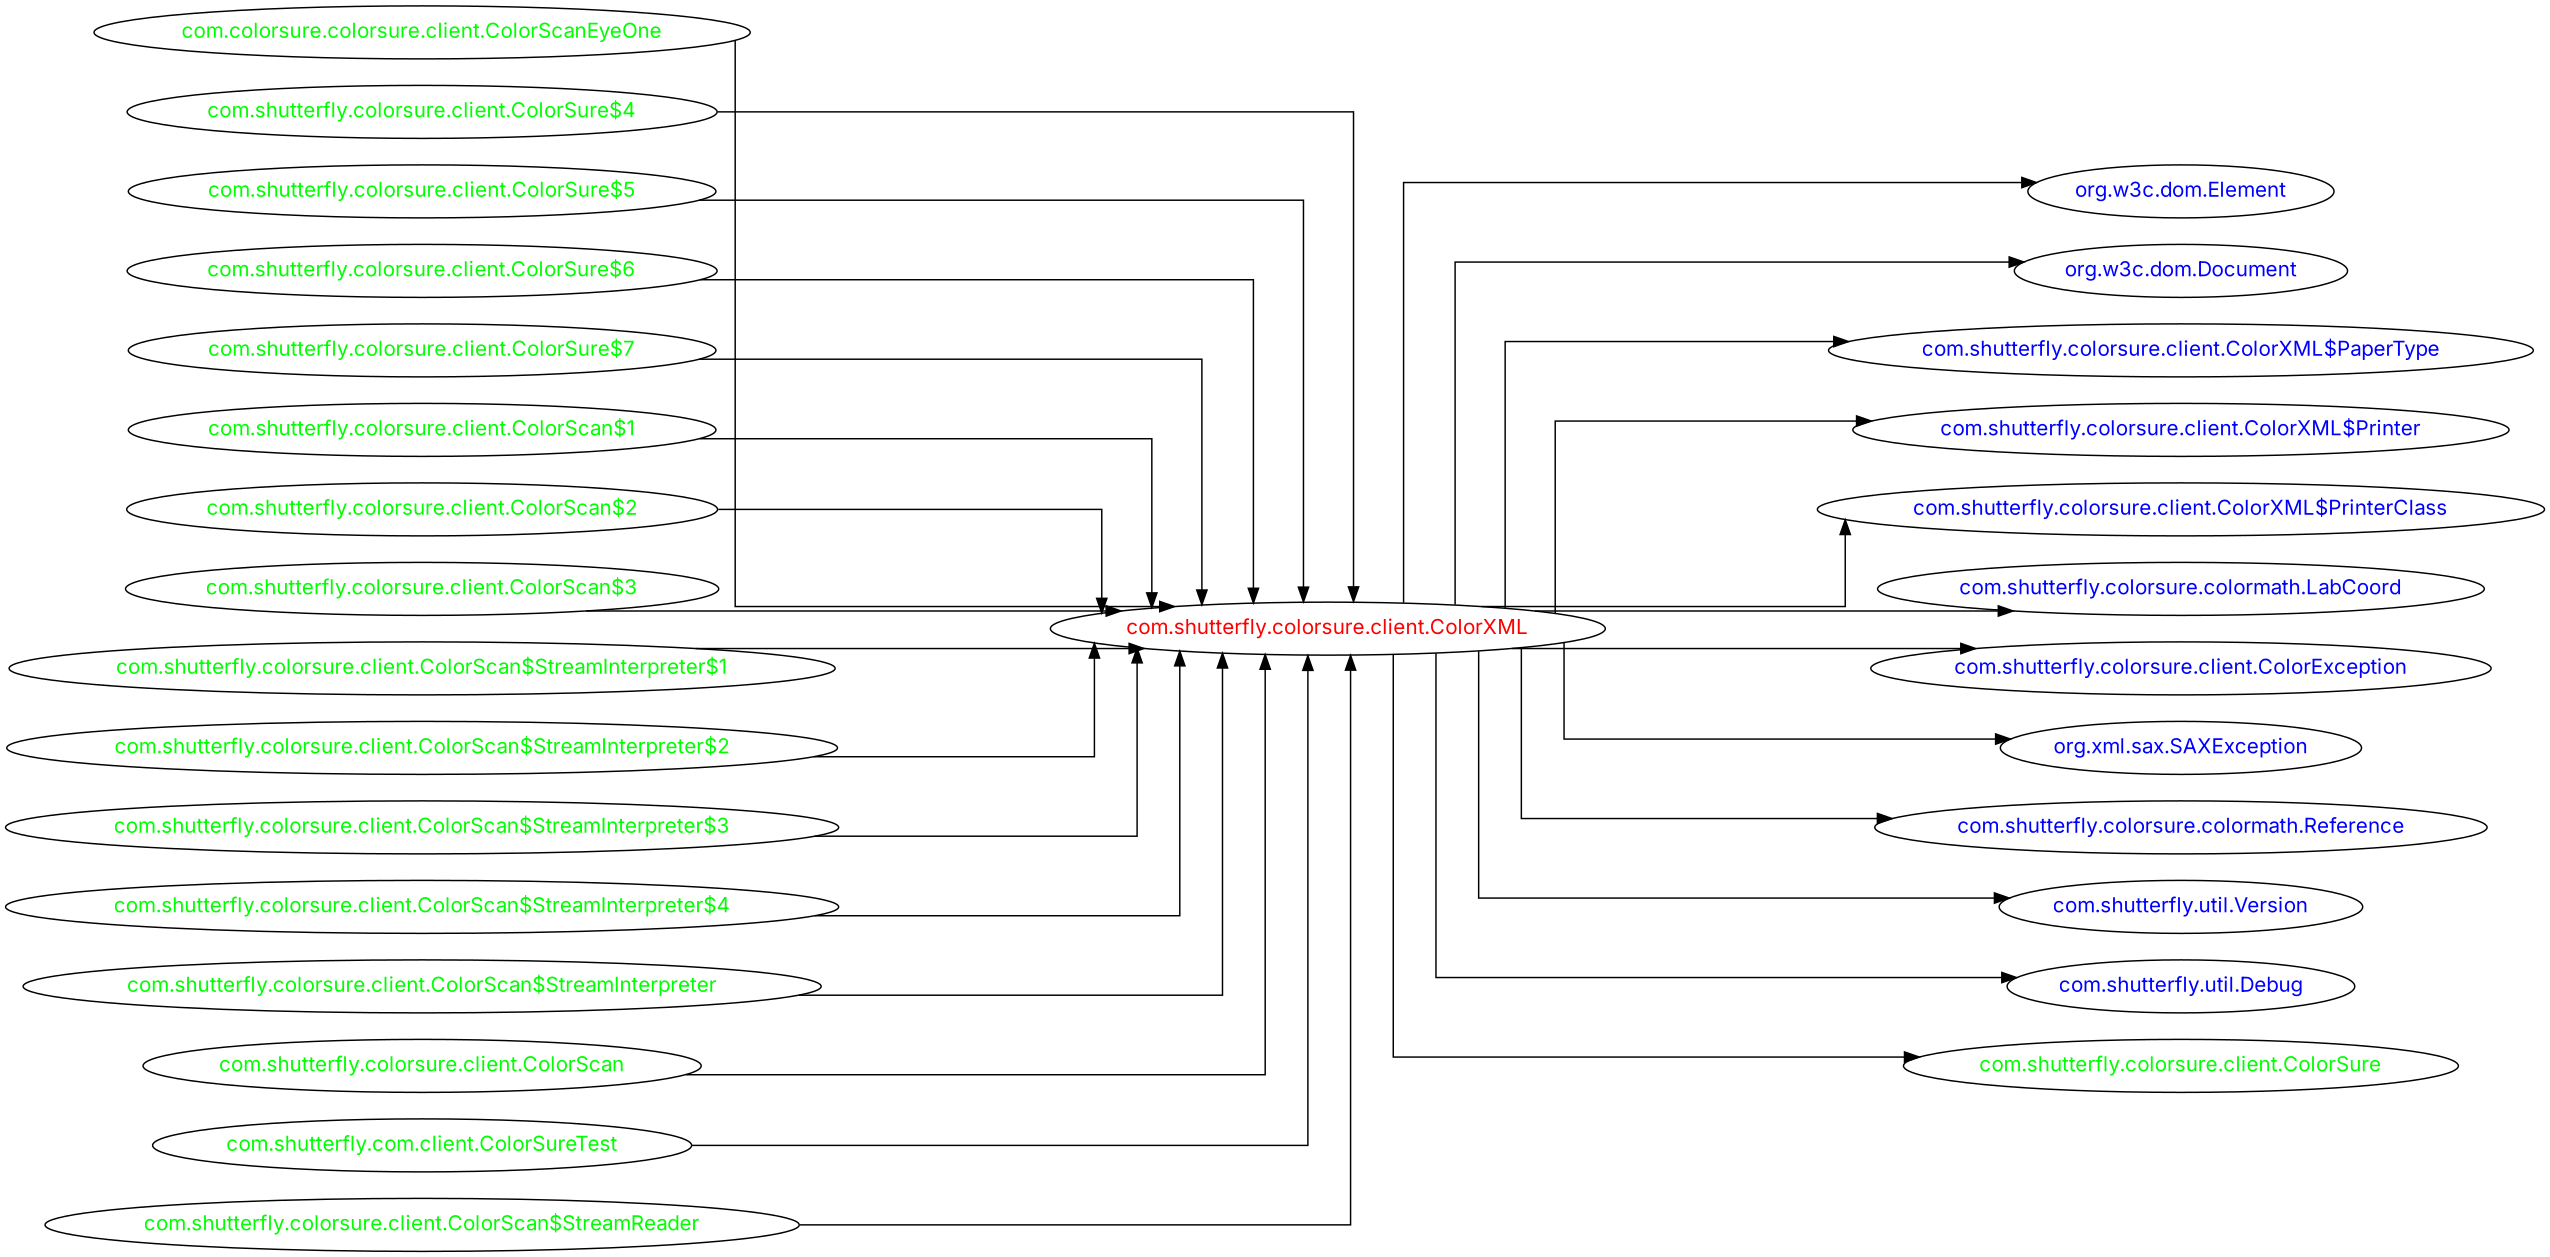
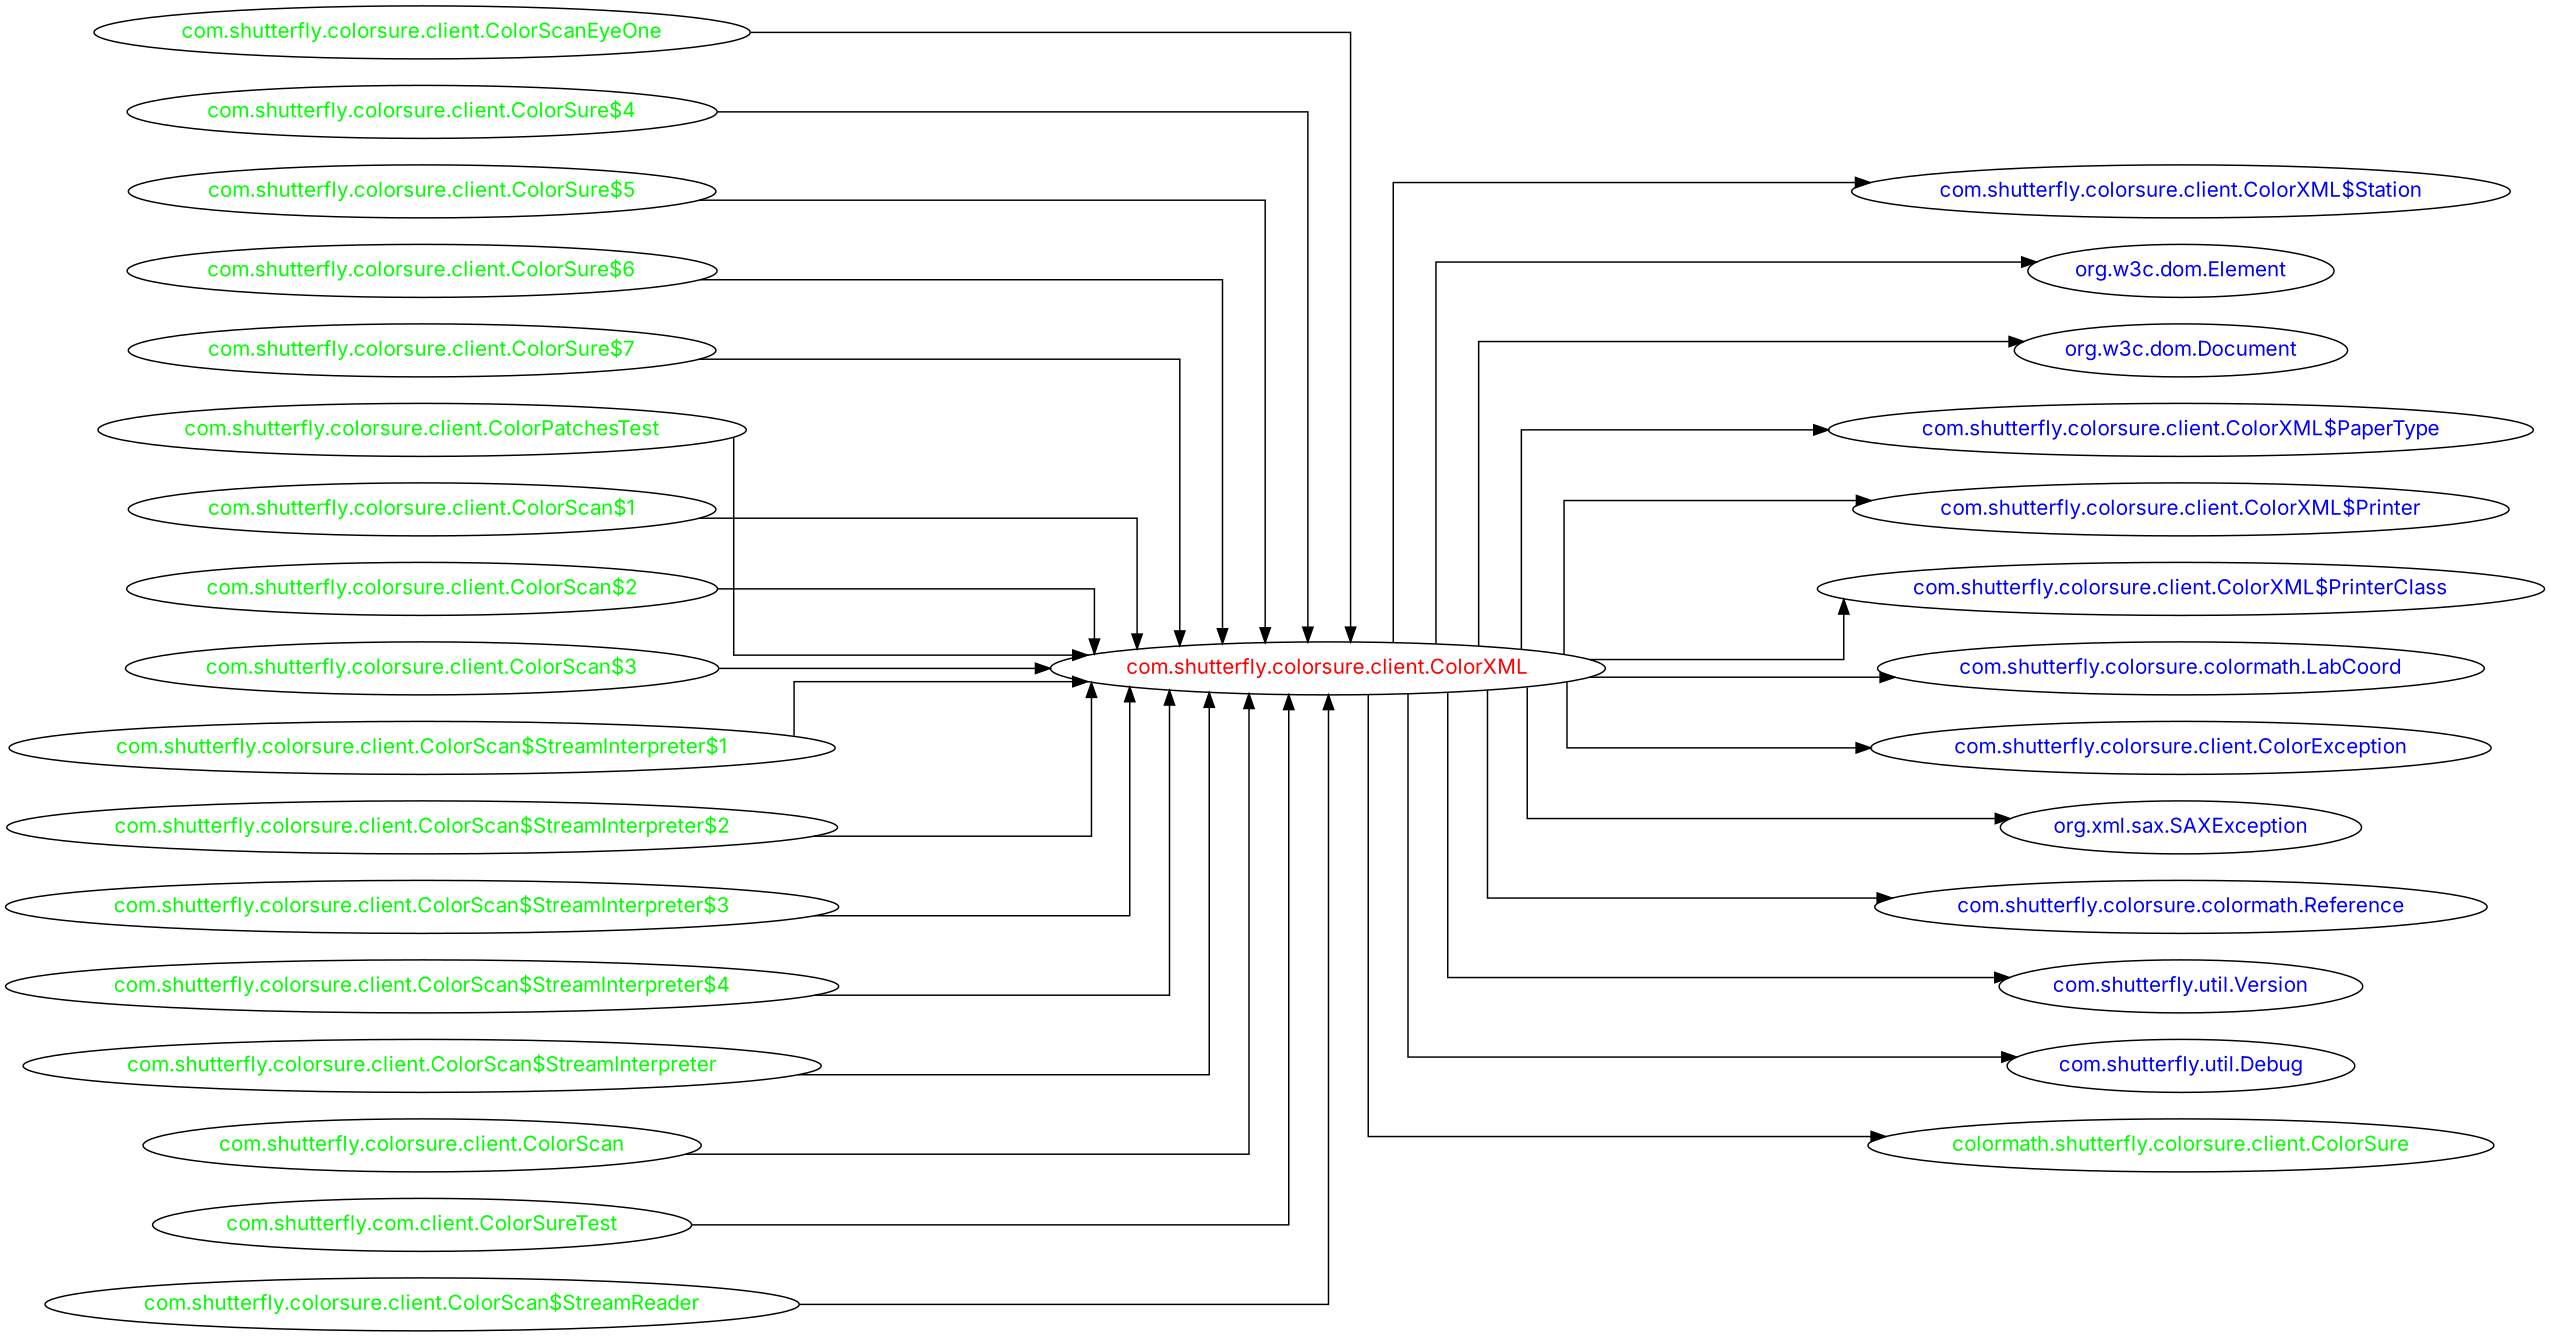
node "com.colorsure.colorsure.client.ColorScanEyeOne": label "com.colorsure.colorsure.client.ColorScanEyeOne" -> "com.shutterfly.colorsure.client.ColorScanEyeOne"
node "com.shutterfly.colorsure.client.ColorXML$Station": added
node "com.shutterfly.colorsure.client.ColorPatchesTest": added
node "com.shutterfly.colorsure.client.ColorSure": label "com.shutterfly.colorsure.client.ColorSure" -> "colormath.shutterfly.colorsure.client.ColorSure"
